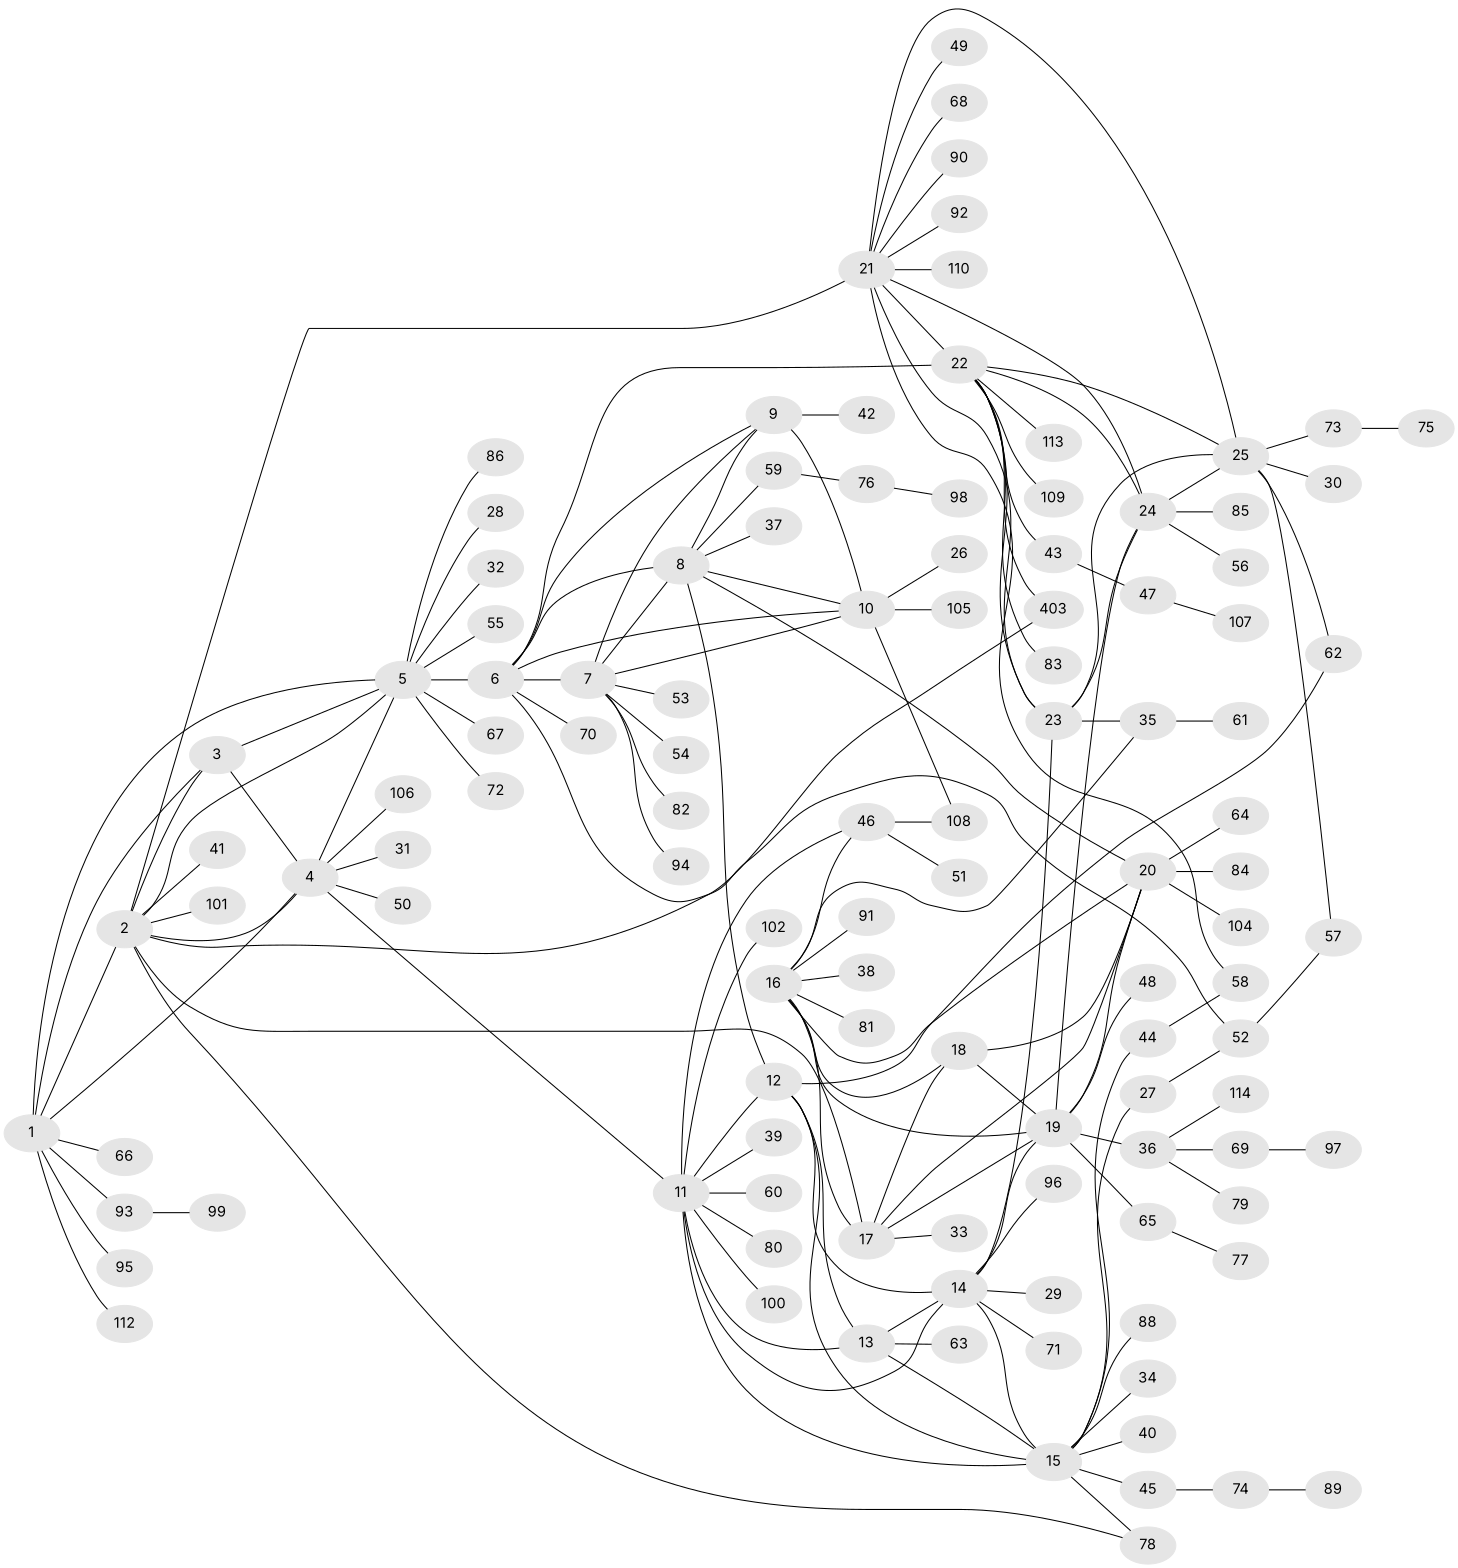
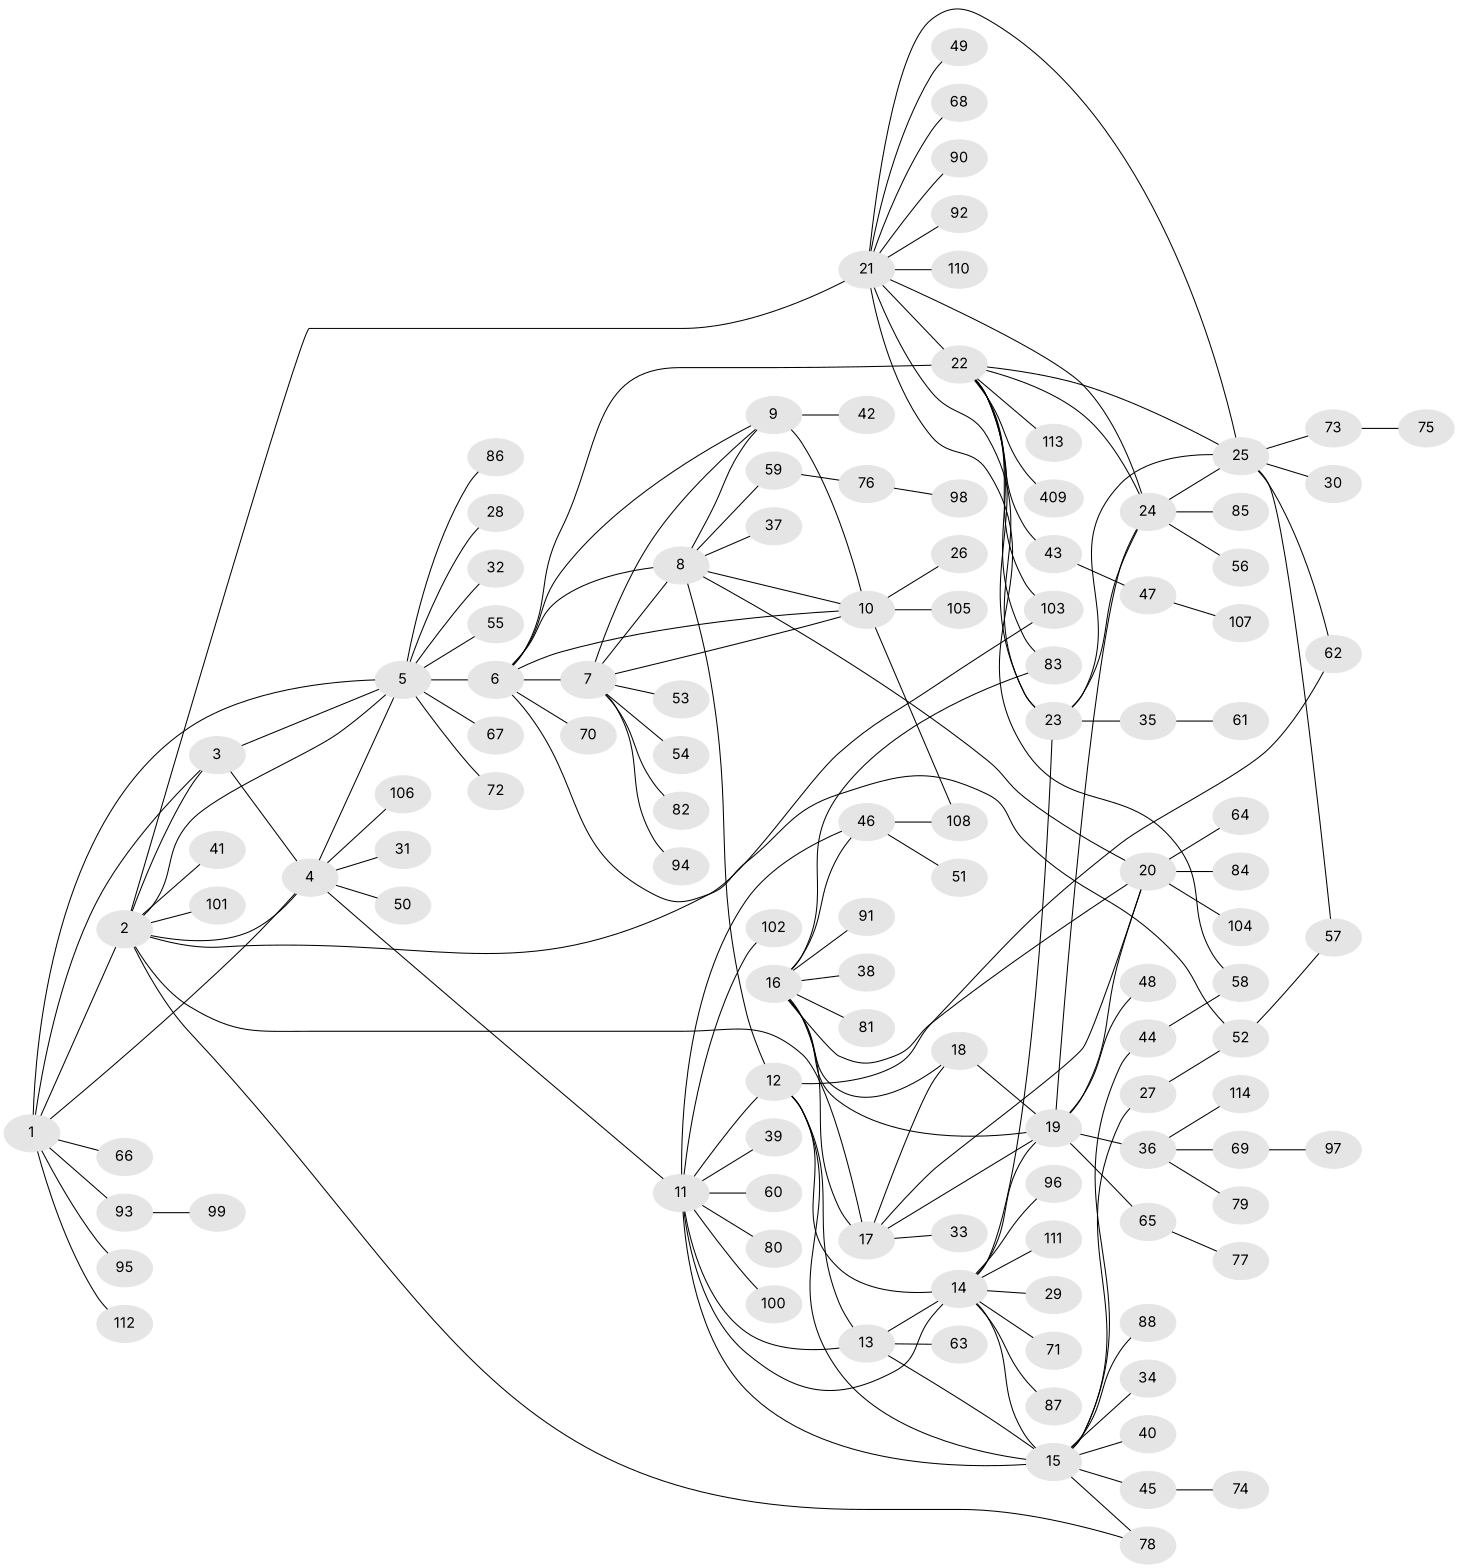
node "109": label "109" -> "409"
node "403": label "403" -> "103"
edge "35" -- "16": now "83" -- "16"
edge "20" -- "18": removed
node "111": added
node "87": added
node "89": removed
